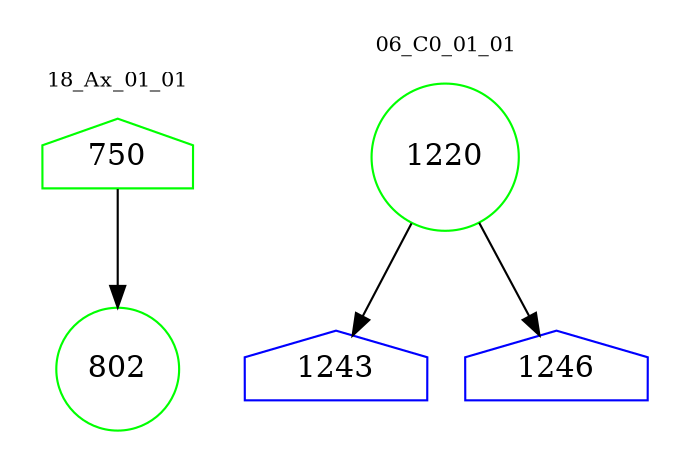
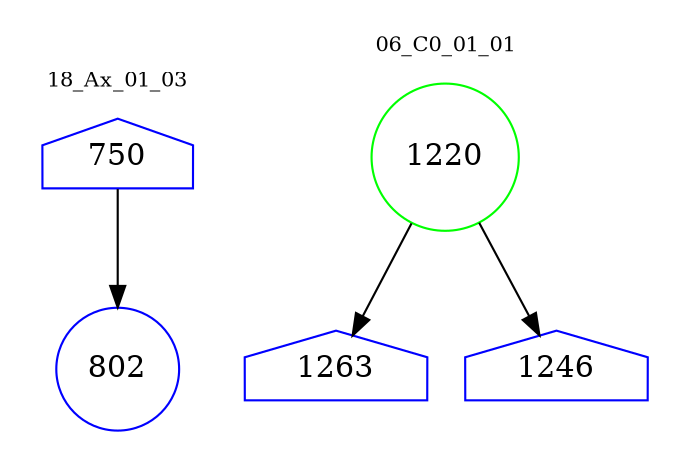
cluster "18_Ax_01_01": label "18_Ax_01_01" -> "18_Ax_01_03"
node "750": color green -> blue
node "802": color green -> blue
node "1243": label "1243" -> "1263"
